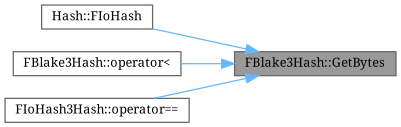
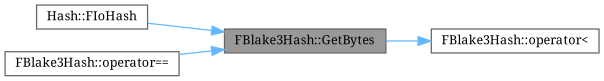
edge "FBlake3Hash::operator<" -> "FBlake3Hash::GetBytes": reversed
node "FIoHash3Hash::operator==": label "FIoHash3Hash::operator==" -> "FBlake3Hash::operator=="
